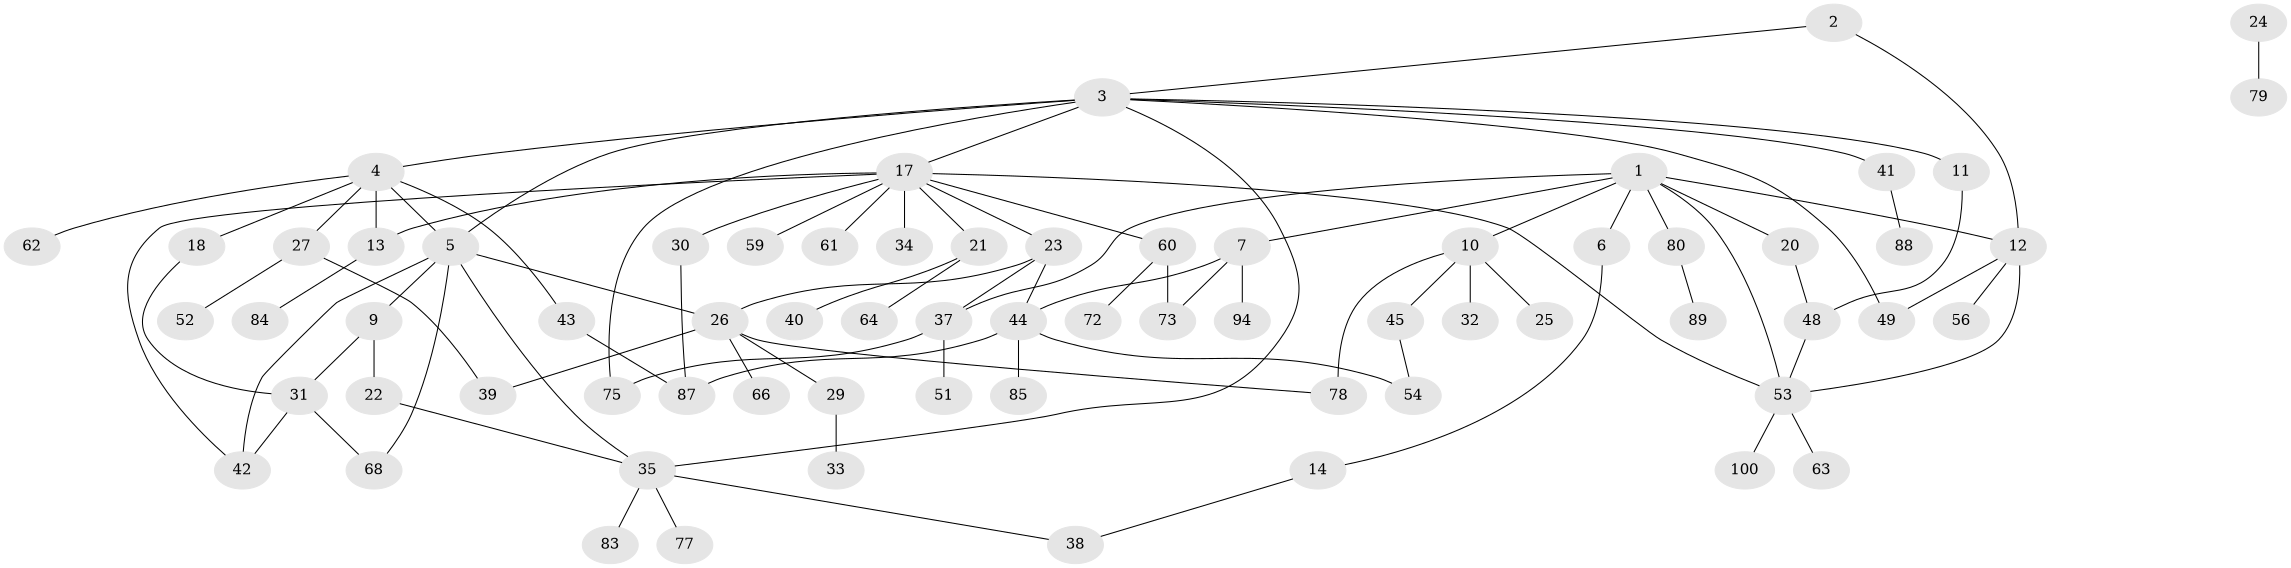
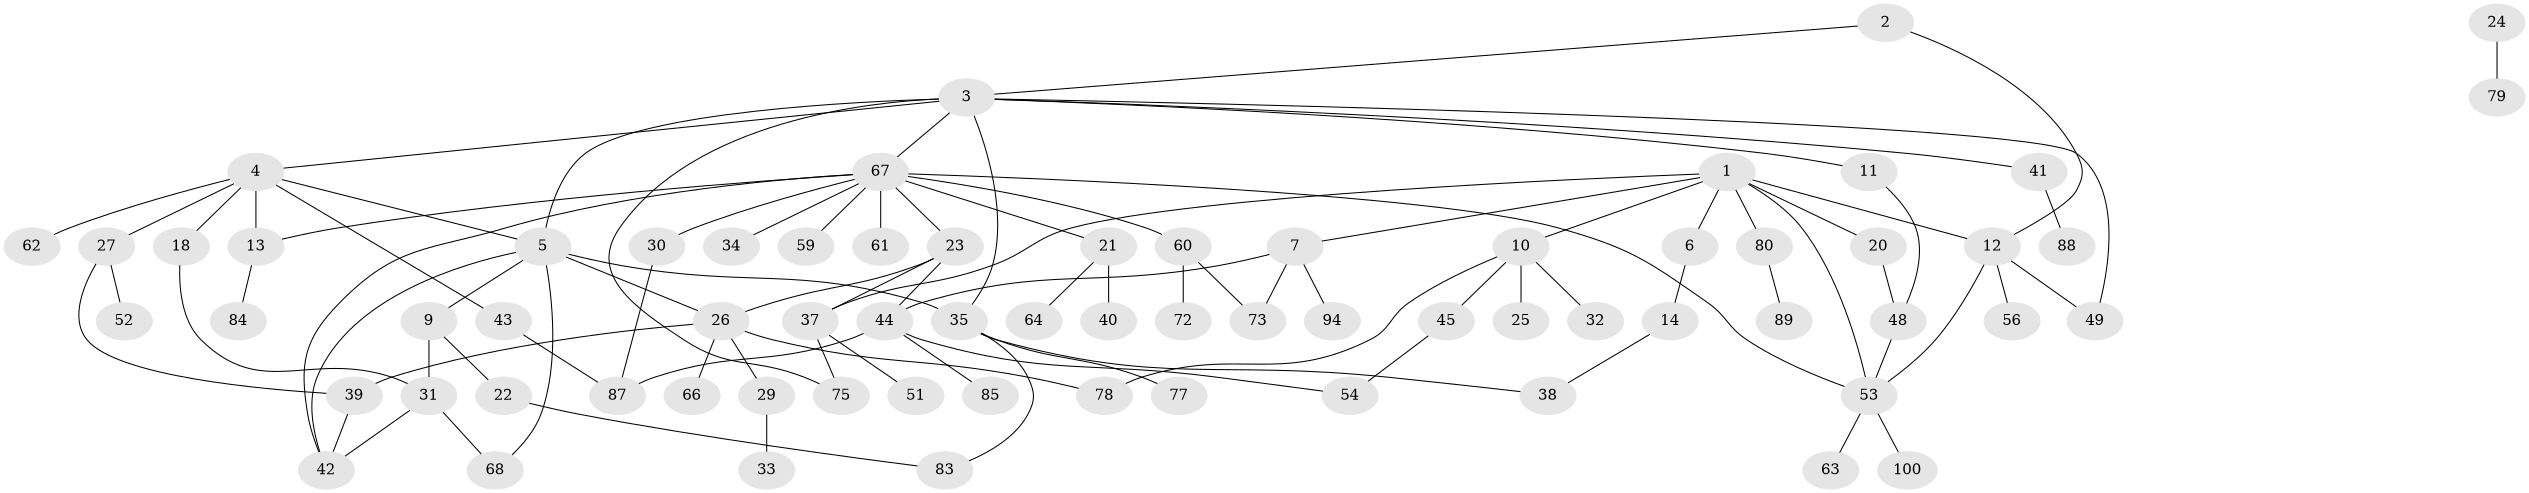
node "17": label "17" -> "67"
edge "39" -- "42": added
edge "22" -- "35": now "22" -- "83"
